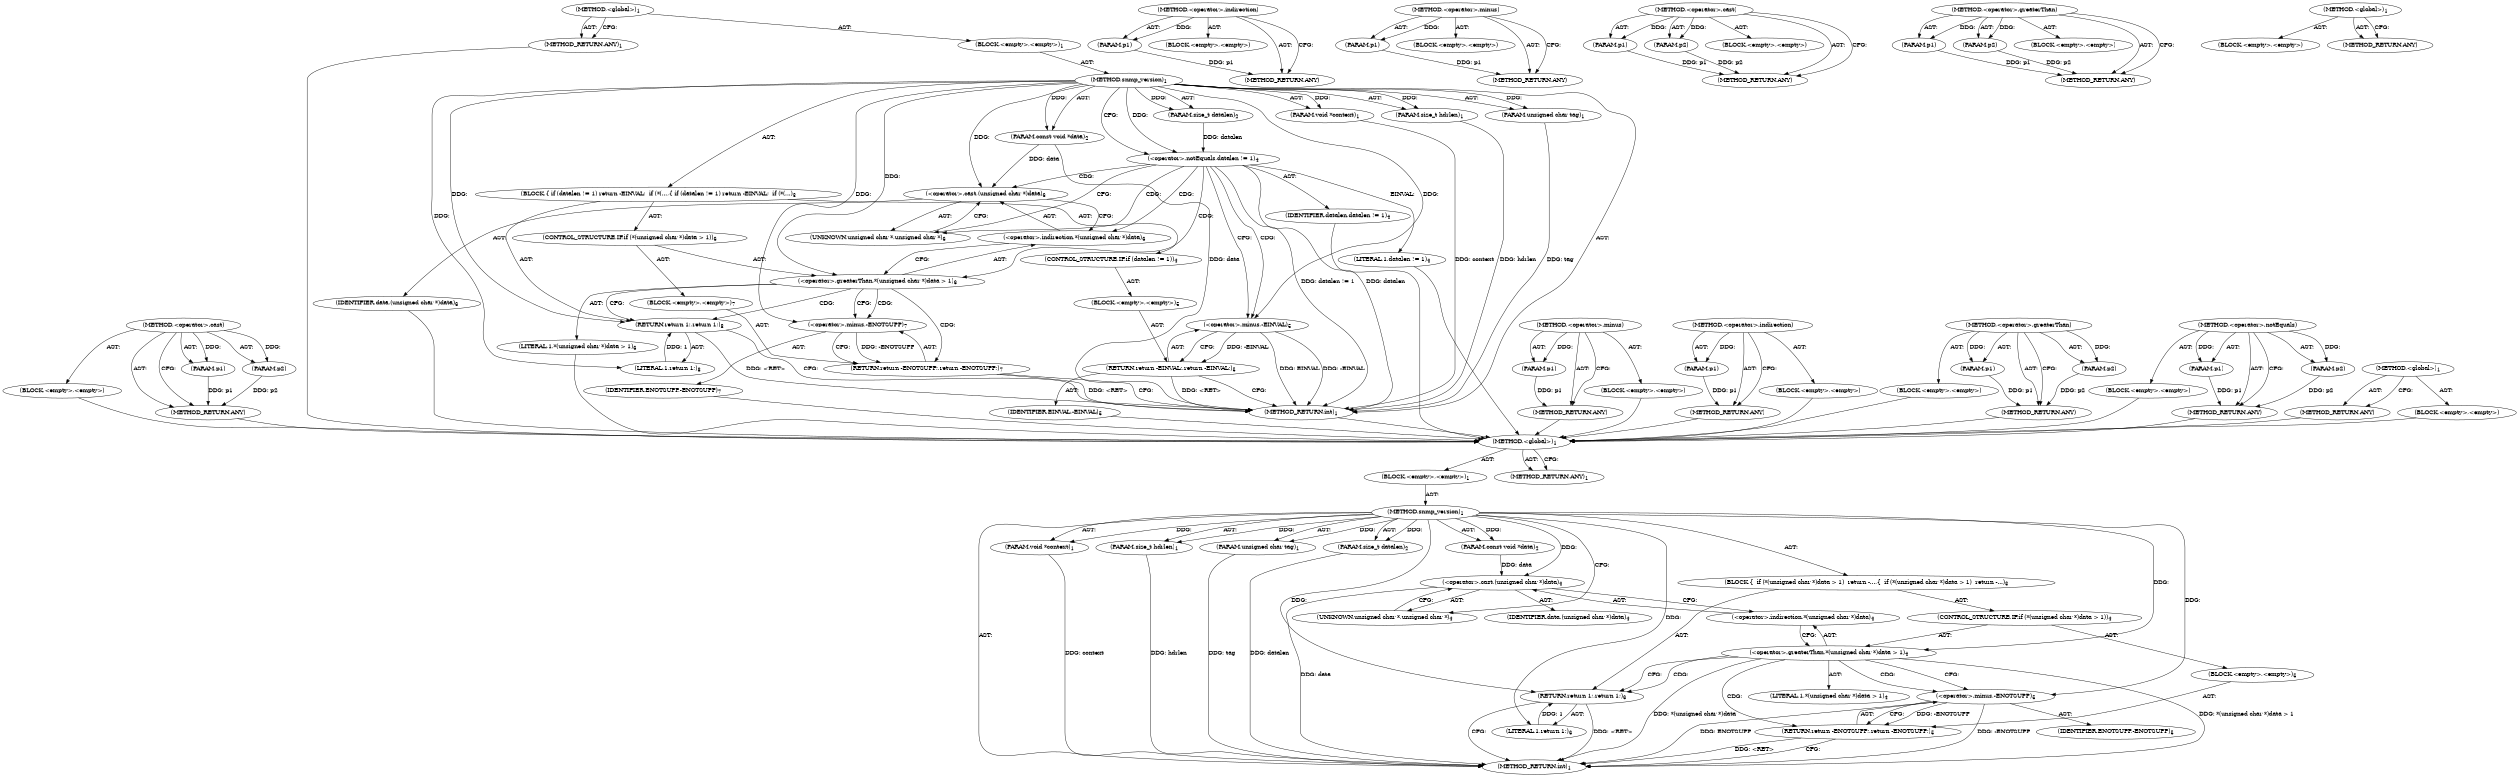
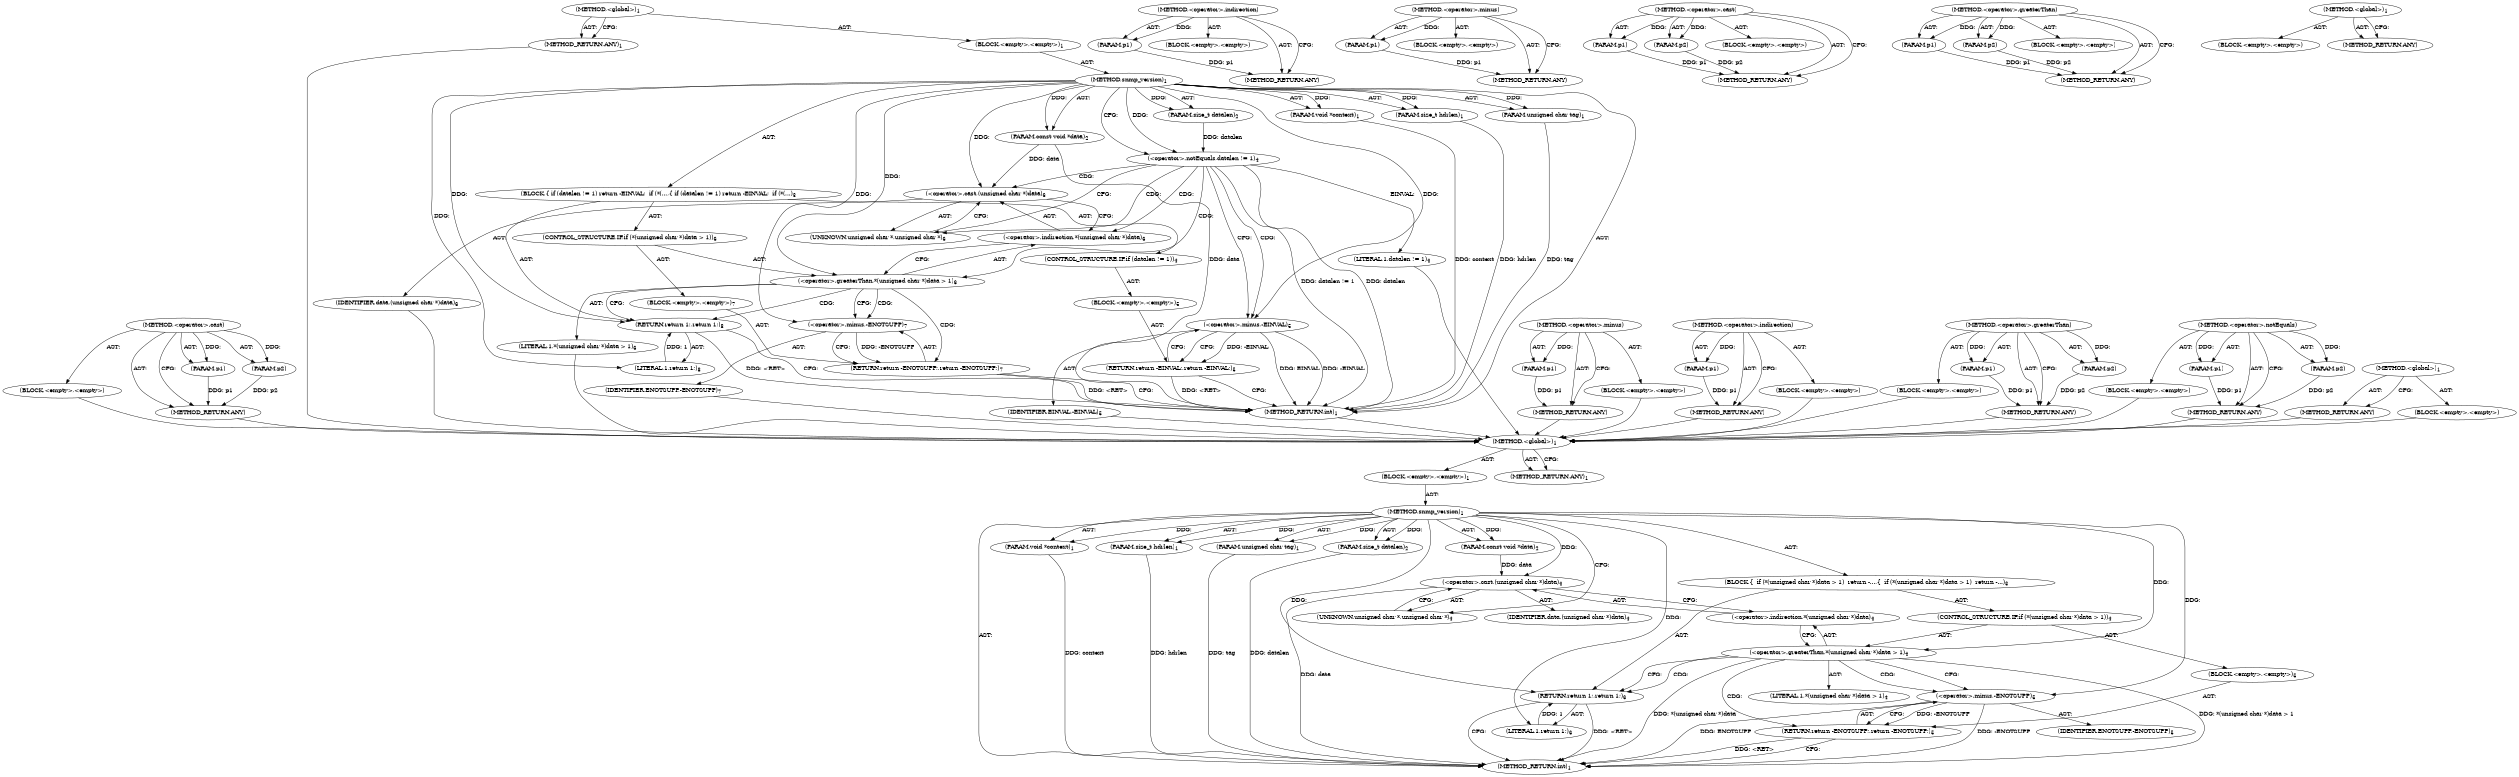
node "(IDENTIFIER,datalen,datalen != 1)": removed
edge "(RETURN,return -EINVAL;,return -EINVAL;)" -> "(<operator>.minus,-EINVAL)": label "AST: " -> "CFG: "
edge "(RETURN,return -EINVAL;,return -EINVAL;)" -> "(IDENTIFIER,EINVAL,-EINVAL)": now "(<operator>.minus,-EINVAL)" -> "(IDENTIFIER,EINVAL,-EINVAL)"
